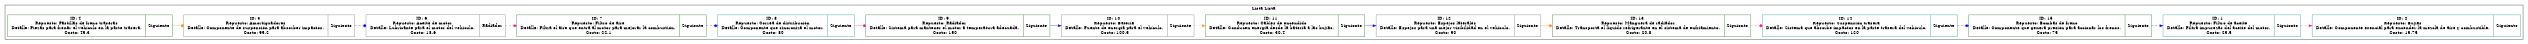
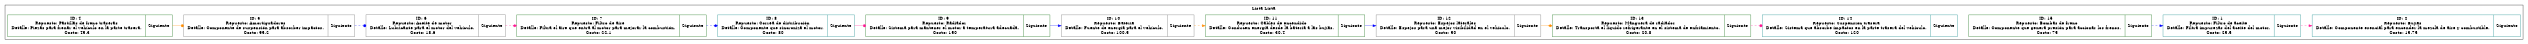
node "ID: 6": text "Radiador" -> "Siguiente"
edge "ID: 14" -> "ID: 15": removed
